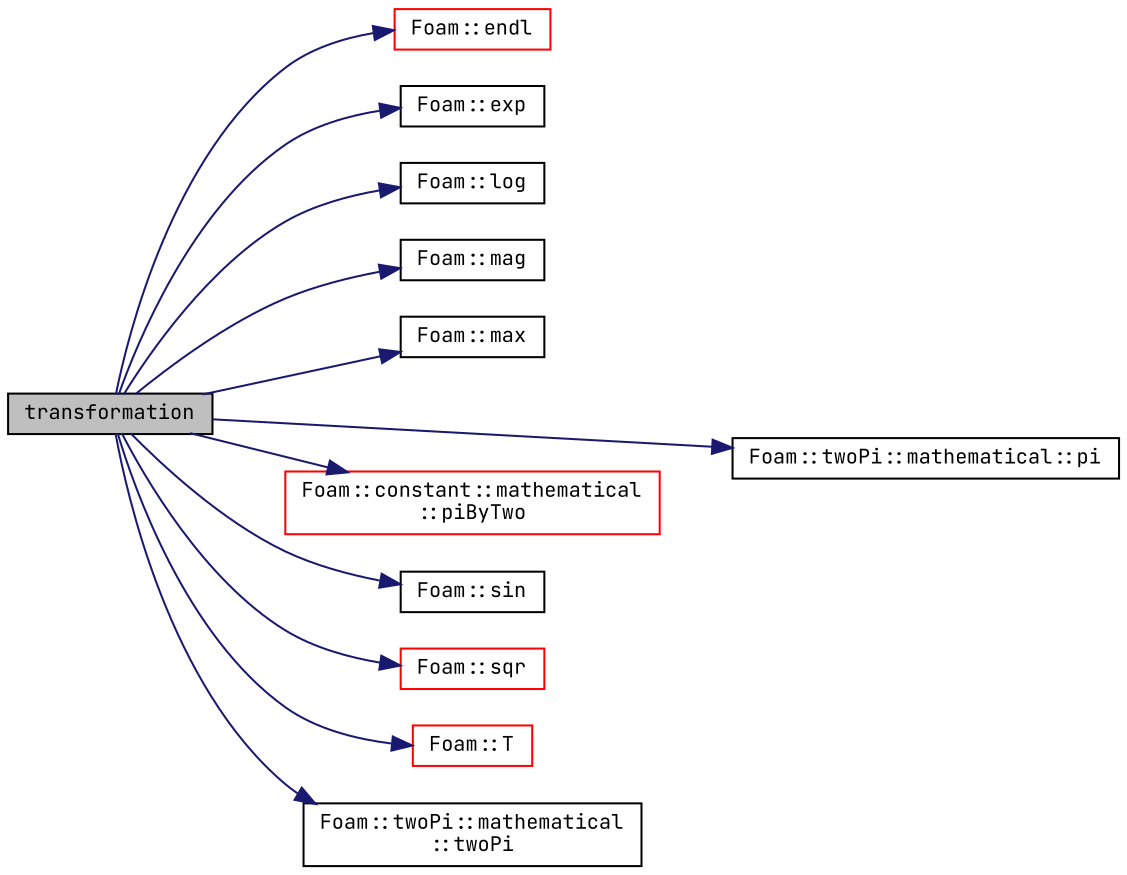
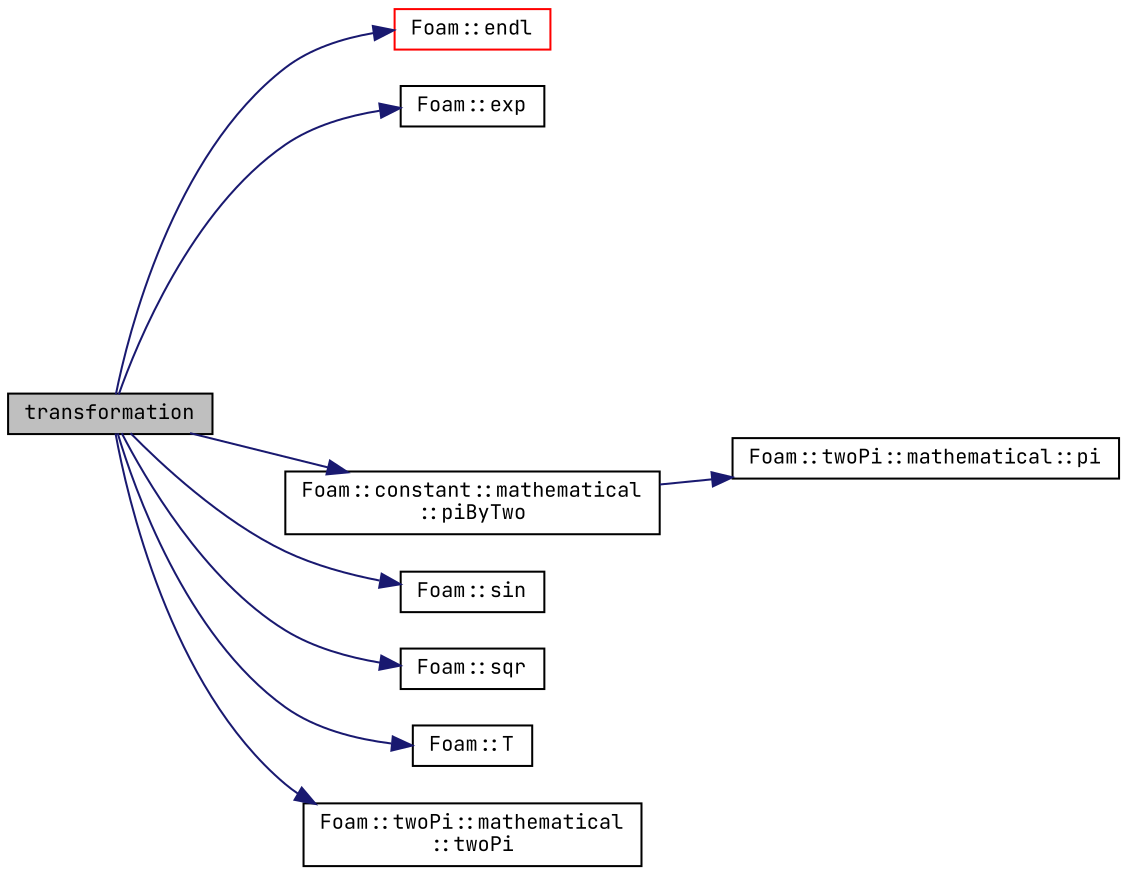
node "Foam::log": removed
node "Foam::mag": removed
node "Foam::max": removed
edge "transformation" -> "Foam::twoPi::mathematical::pi": now "Foam::constant::mathematical ::piByTwo" -> "Foam::twoPi::mathematical::pi"
node "Foam::constant::mathematical ::piByTwo": color red -> black
node "Foam::sqr": color red -> black
node "Foam::T": color red -> black
